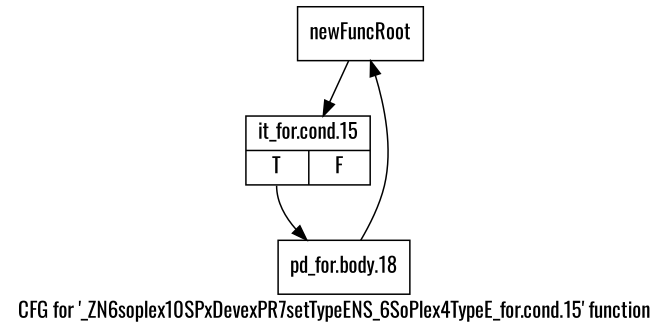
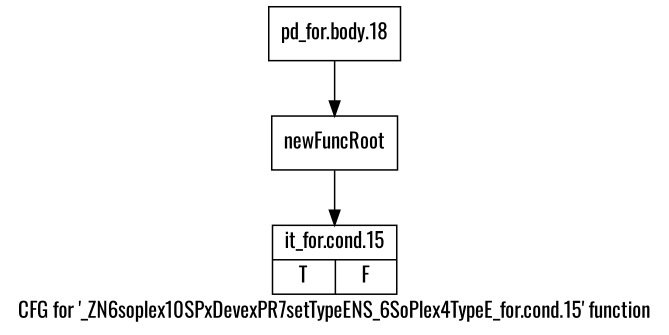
edge "it_for.cond.15" -> "pd_for.body.18": removed
